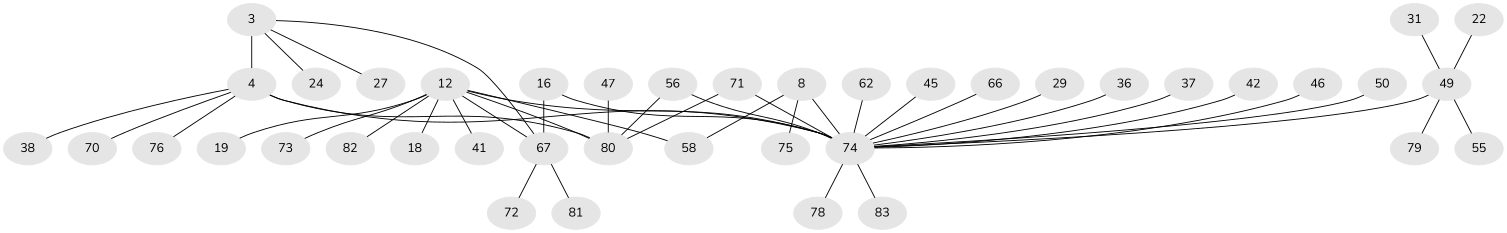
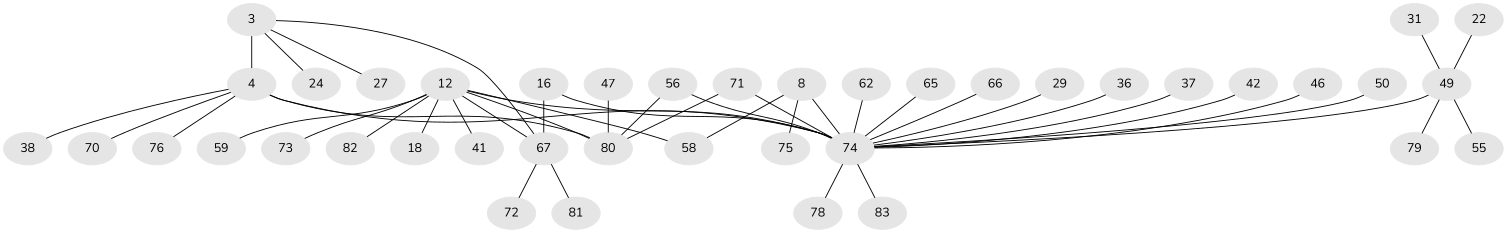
node "45": label "45" -> "65"
node "19": label "19" -> "59"
